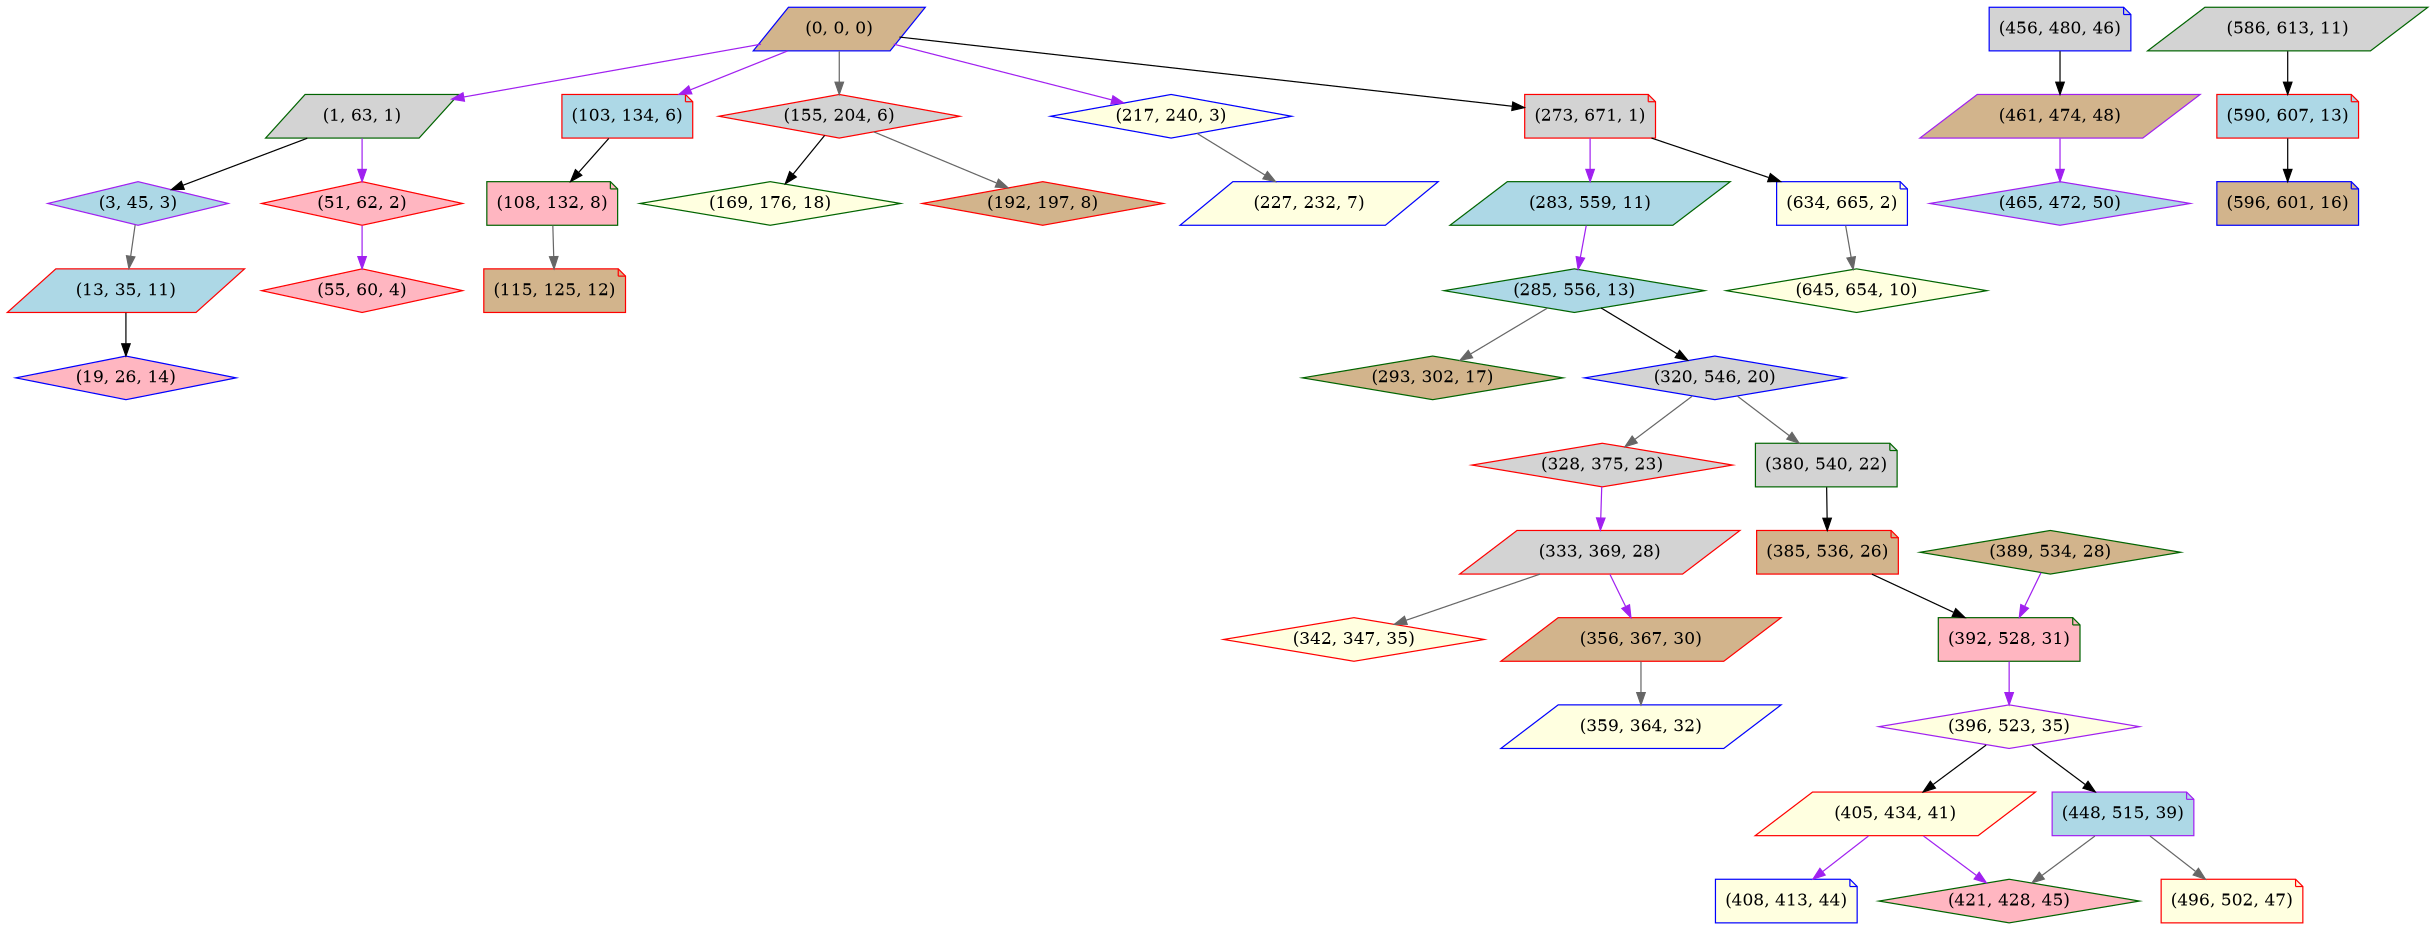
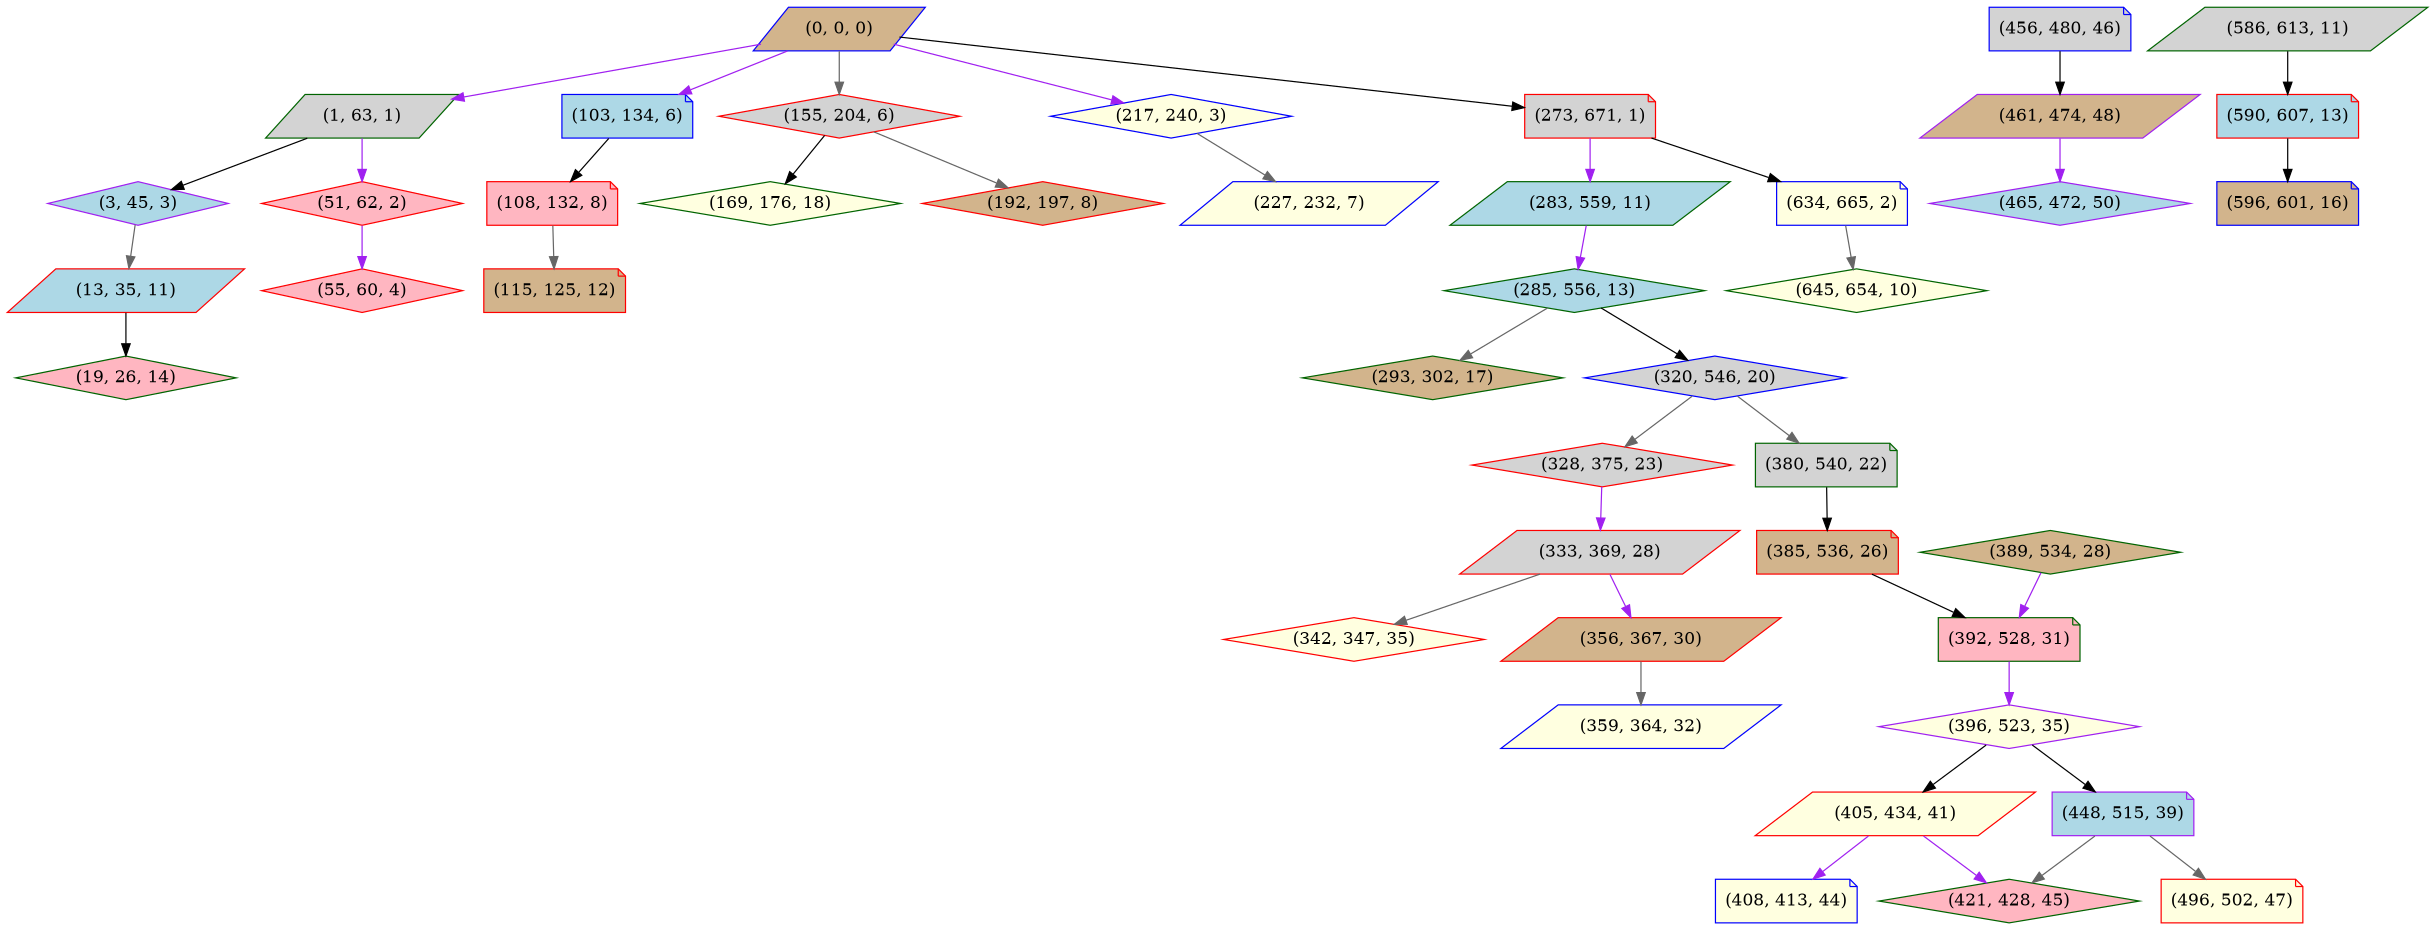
node "(103, 134, 6)": color red -> blue
node "(108, 132, 8)": color darkgreen -> red
node "(19, 26, 14)": color blue -> darkgreen
